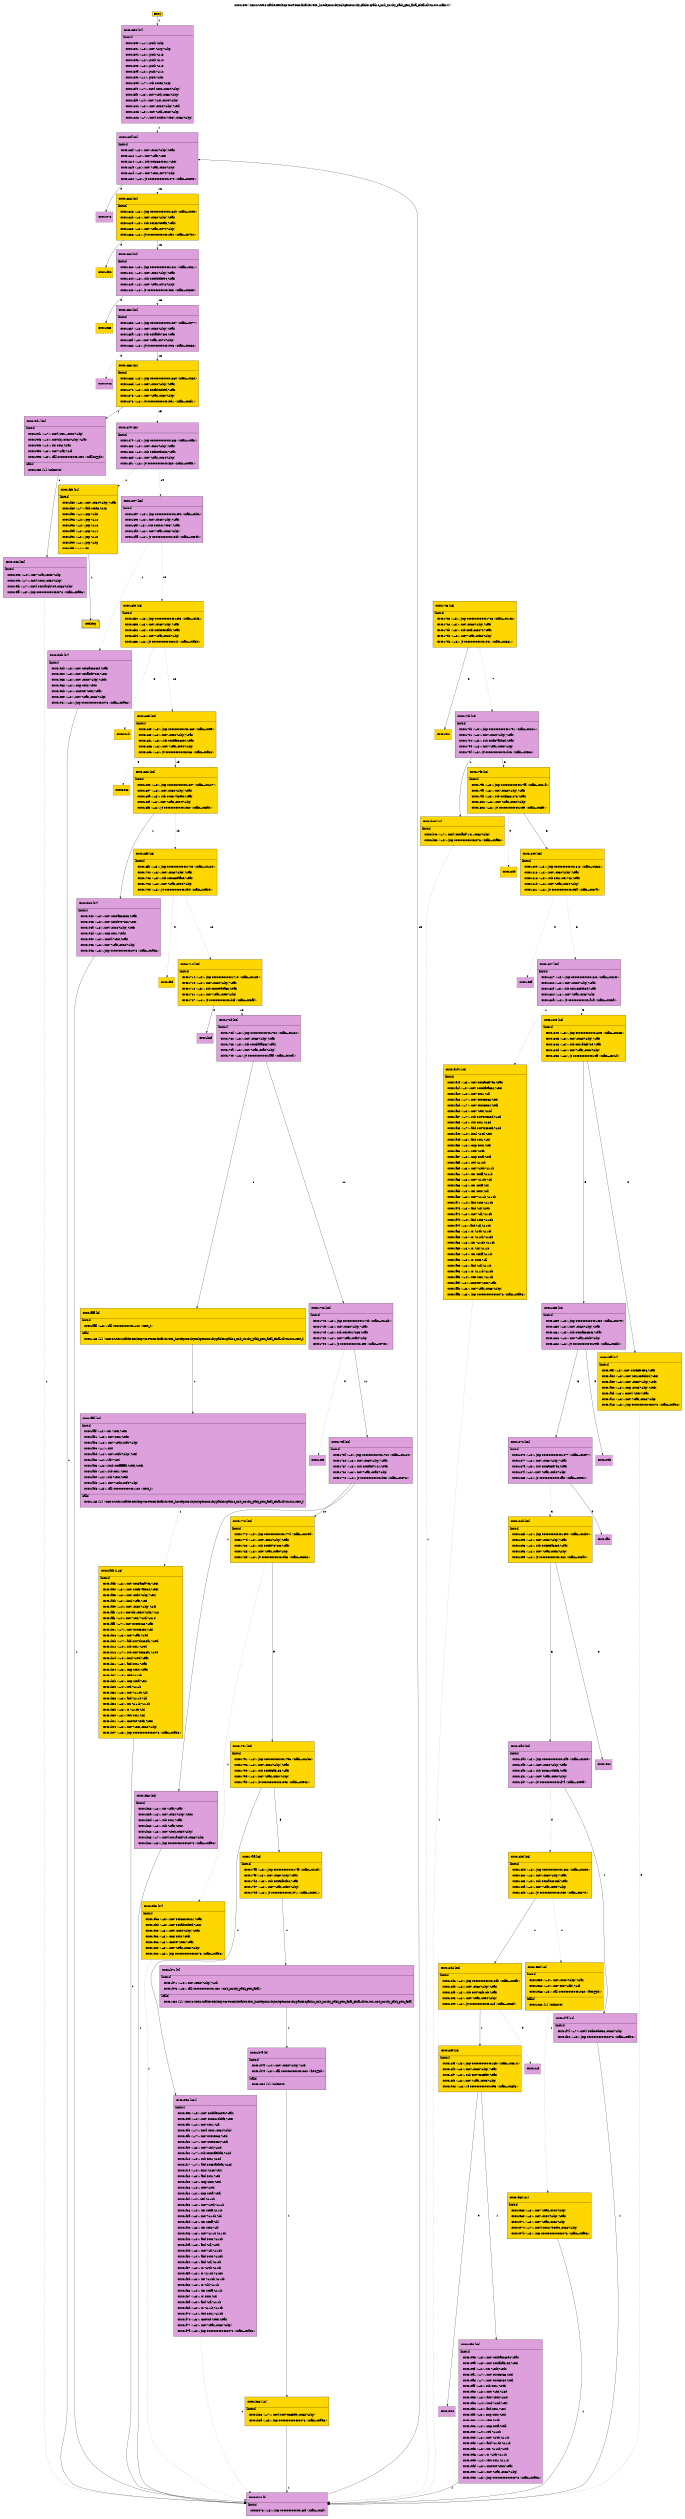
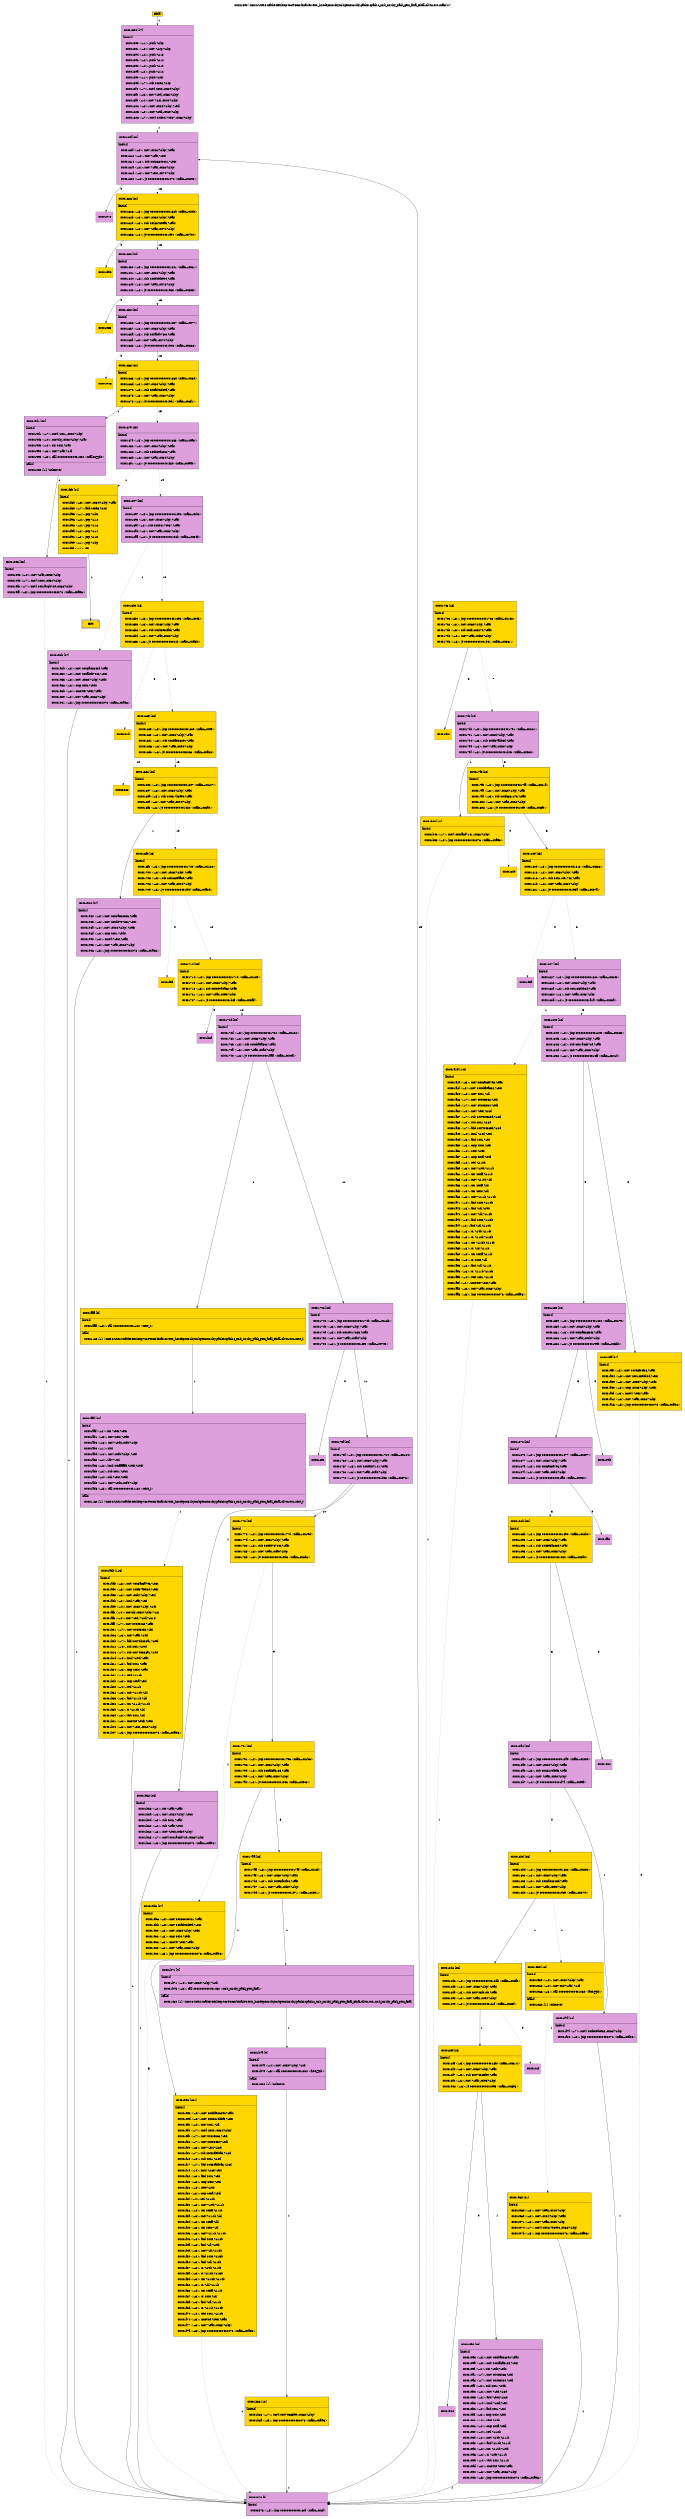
node "Entry": label "Entry" -> "Final"
node "0x401946": fillcolor plum -> gold
node "Desktop": label "Desktop" -> "Exit"
edge "0x4016c9 [25]" -> "0x402068": label " 0" -> " 10"
node "0x401840 [25]": fillcolor gold -> plum
edge "0x401746 [25]" -> "0x401ce5": style dotted -> solid
edge "0x4019b6 [27]" -> "0x402076 [5]": label " 1" -> " 5"
node "0x401ee8 [151]": fillcolor plum -> gold
